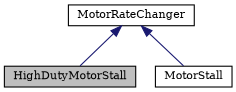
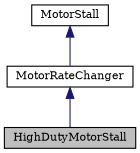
edge "MotorStall" -> "MotorRateChanger": reversed
